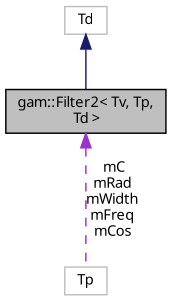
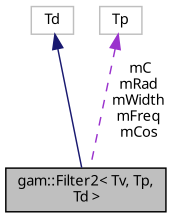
edge "Tp" -> "gam::Filter2< Tv, Tp, Td >": reversed
